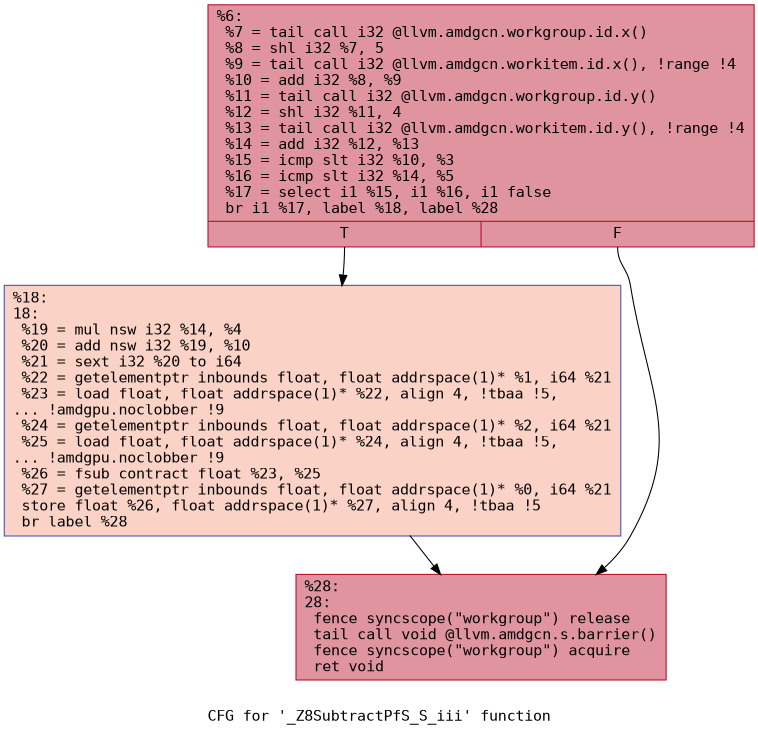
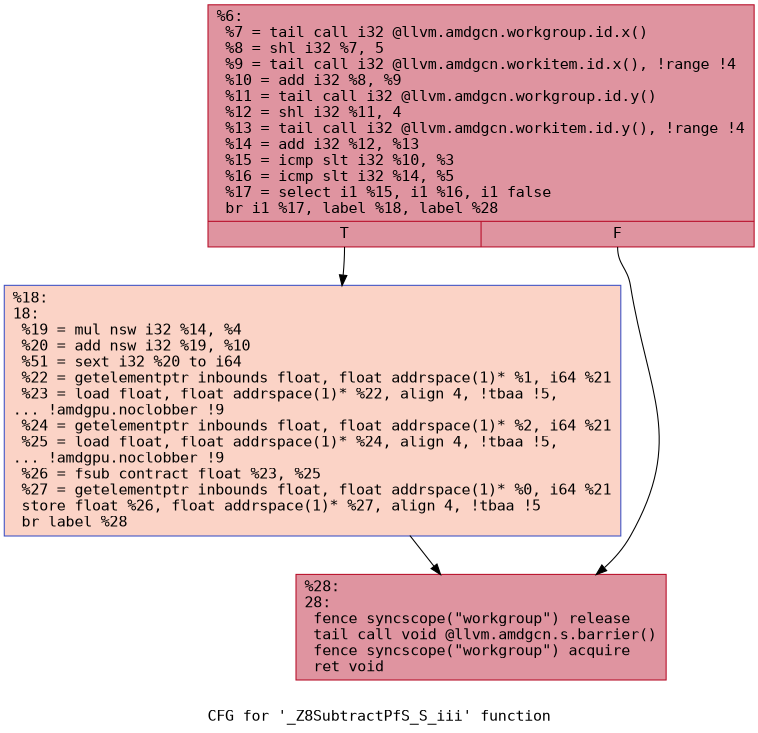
node "%18:": text "%21 = sext i32 %20 to i64" -> "%51 = sext i32 %20 to i64"
